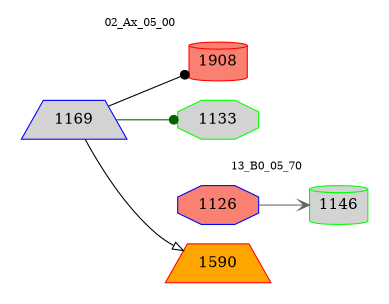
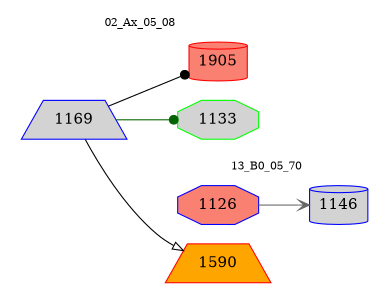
cluster "02_Ax_05_00": label "02_Ax_05_00" -> "02_Ax_05_08"
node "1908": label "1908" -> "1905"
node "1146": color green -> blue
